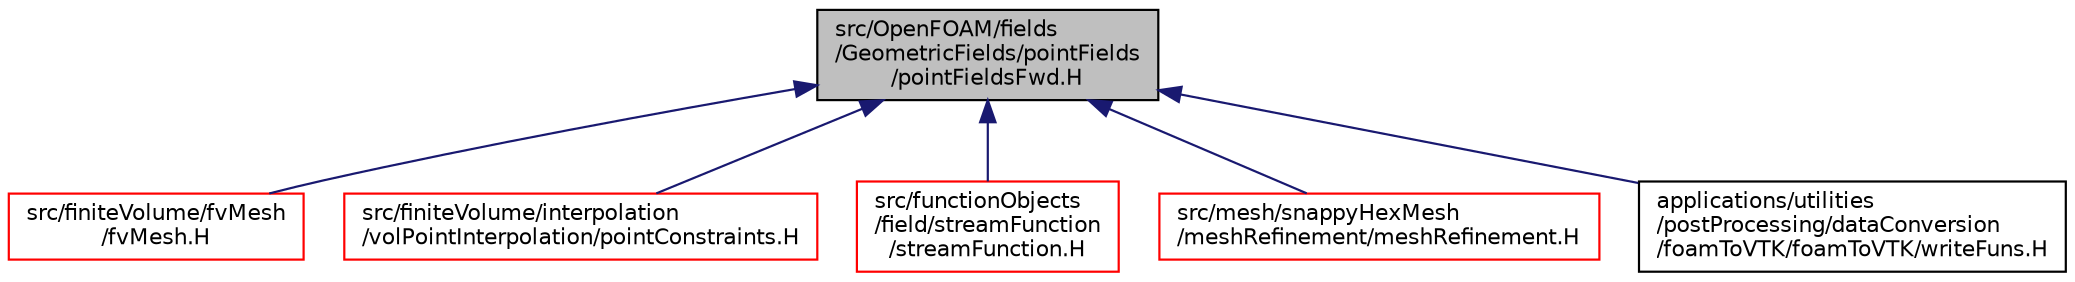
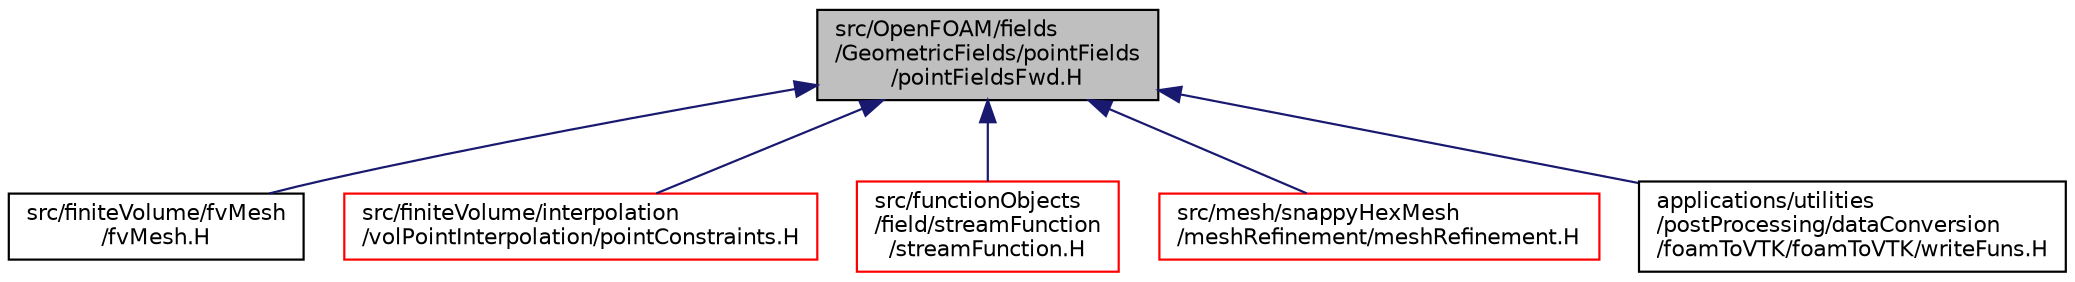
node "src/finiteVolume/fvMesh /fvMesh.H": color red -> black
